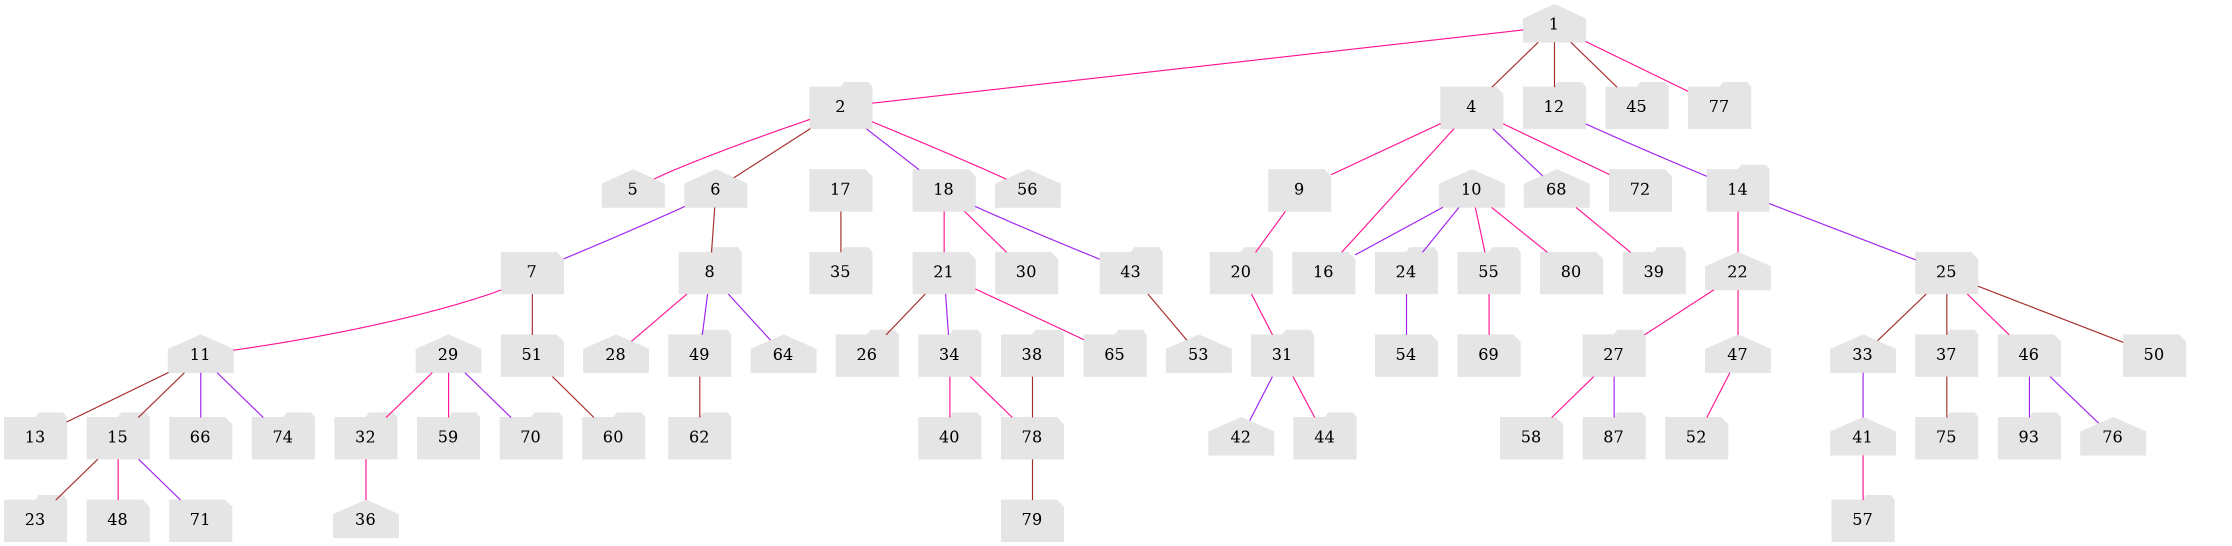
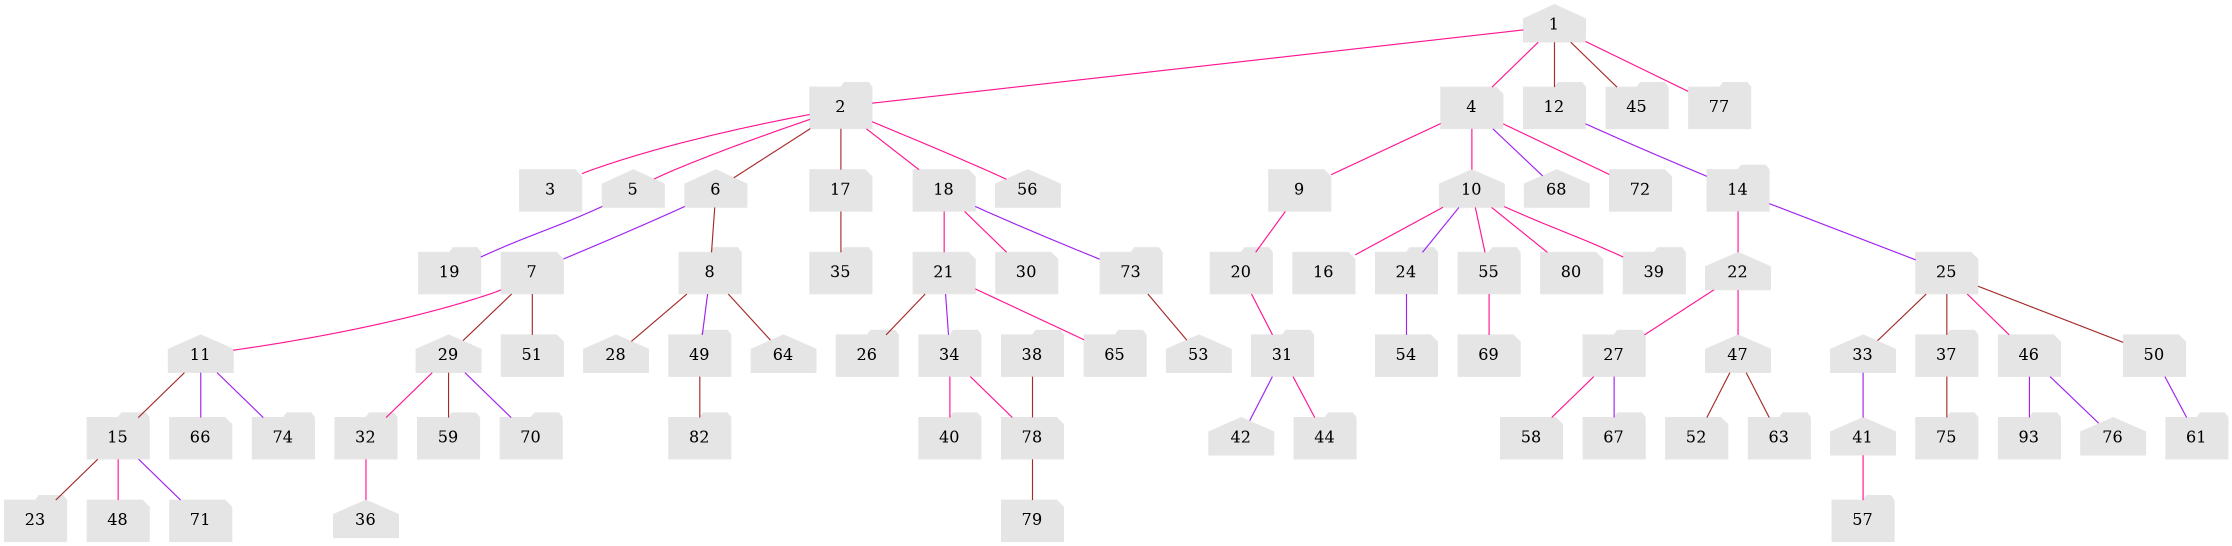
edge "1" -- "4": color brown -> deeppink
edge "2" -- "17": added
edge "2" -- "18": color purple -> deeppink
node "3": added
edge "4" -- "16": now "4" -- "10"
edge "68" -- "39": now "10" -- "39"
edge "10" -- "16": color purple -> deeppink
node "19": added
node "43": label "43" -> "73"
edge "7" -- "29": added
edge "8" -- "64": color purple -> brown
edge "8" -- "28": color deeppink -> brown
edge "29" -- "59": color deeppink -> brown
edge "47" -- "52": color deeppink -> brown
node "13": removed
node "60": removed
node "62": label "62" -> "82"
node "87": label "87" -> "67"
node "63": added
node "61": added
